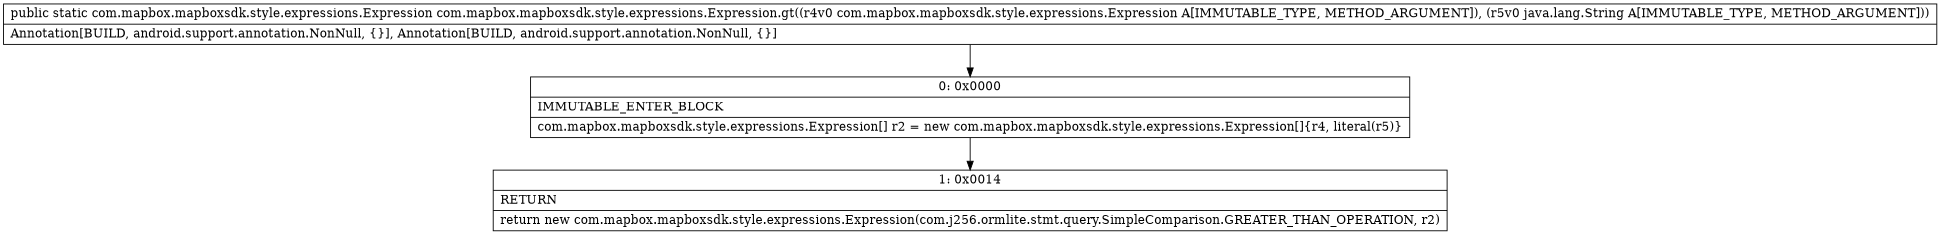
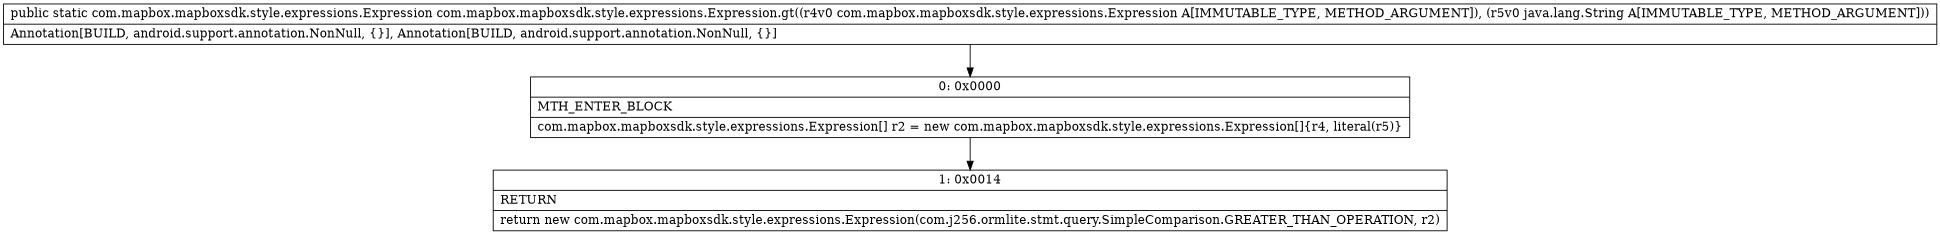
node "0: 0x0000": text "IMMUTABLE_ENTER_BLOCK" -> "MTH_ENTER_BLOCK"
